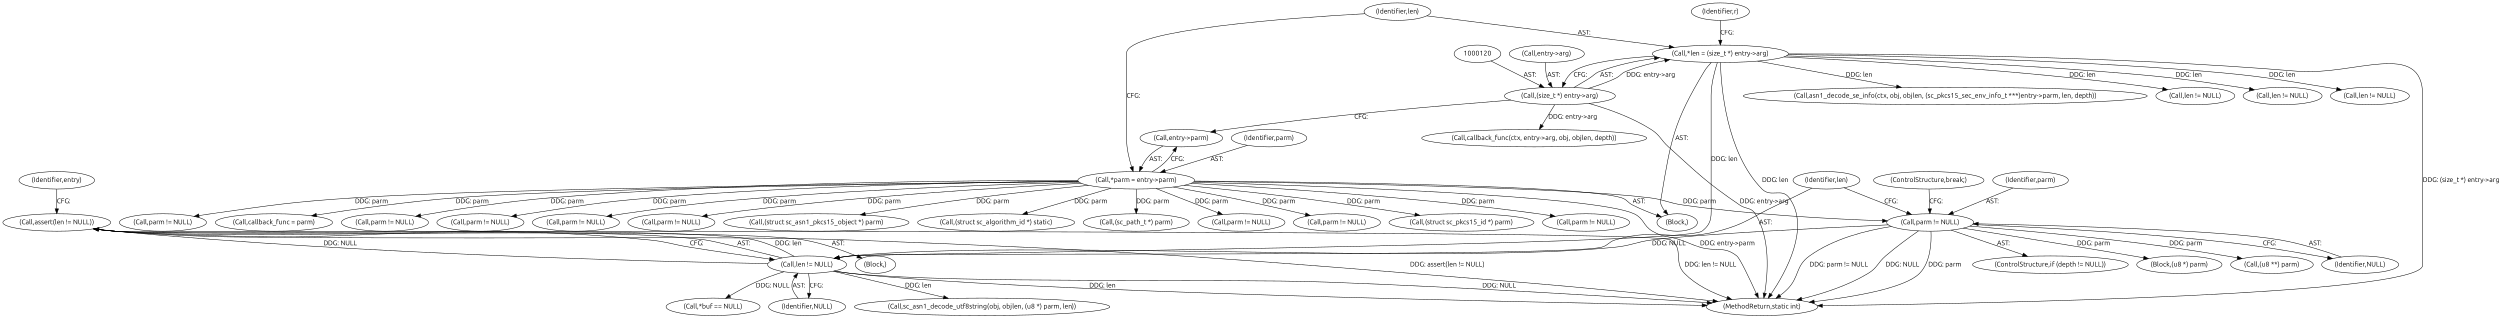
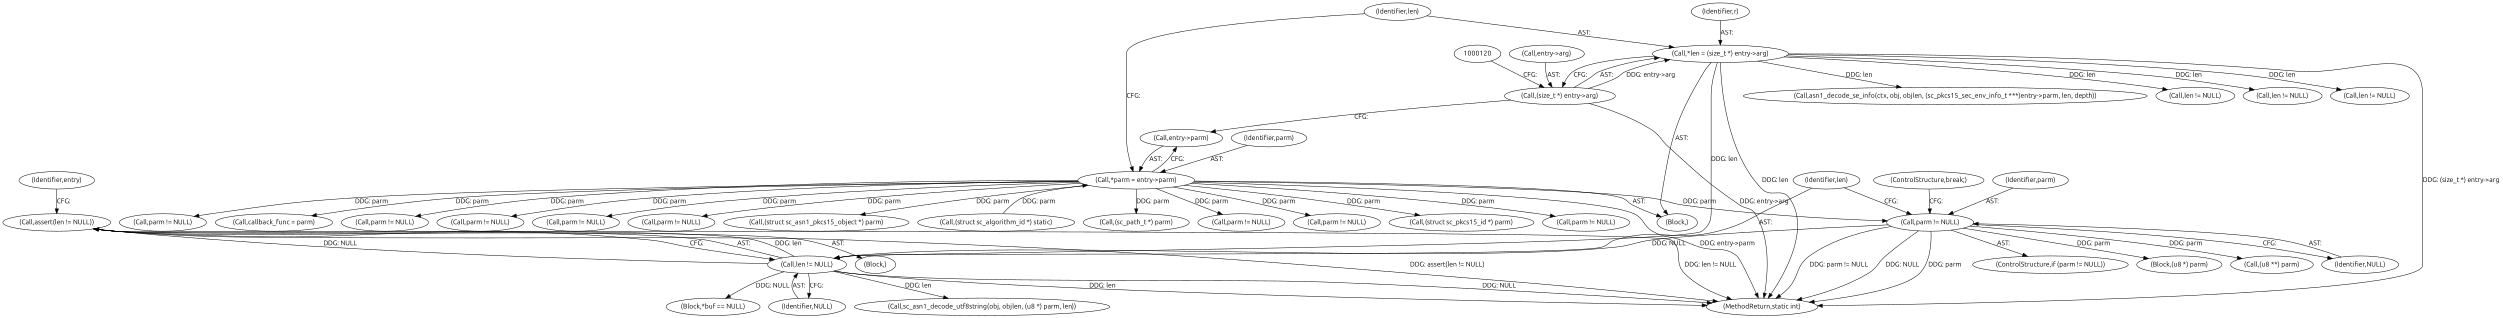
edge "(Identifier,r)" -> "(Call,*len = (size_t *) entry->arg)": label "CFG: " -> "AST: "
edge "1000120" -> "(Call,(size_t *) entry->arg)": label "AST: " -> "CFG: "
node "(Call,callback_func(ctx, entry->arg, obj, objlen, depth))": removed
edge "(Call,*parm = entry->parm)" -> "(Call,(struct sc_algorithm_id *) static)": reversed
node "(ControlStructure,if (depth != NULL))": label "(ControlStructure,if (depth != NULL))" -> "(ControlStructure,if (parm != NULL))"
node "(Call,*buf == NULL)": label "(Call,*buf == NULL)" -> "(Block,*buf == NULL)"
